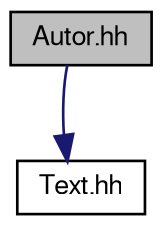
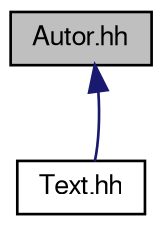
edge "Autor.hh" -> "Text.hh": reversed
